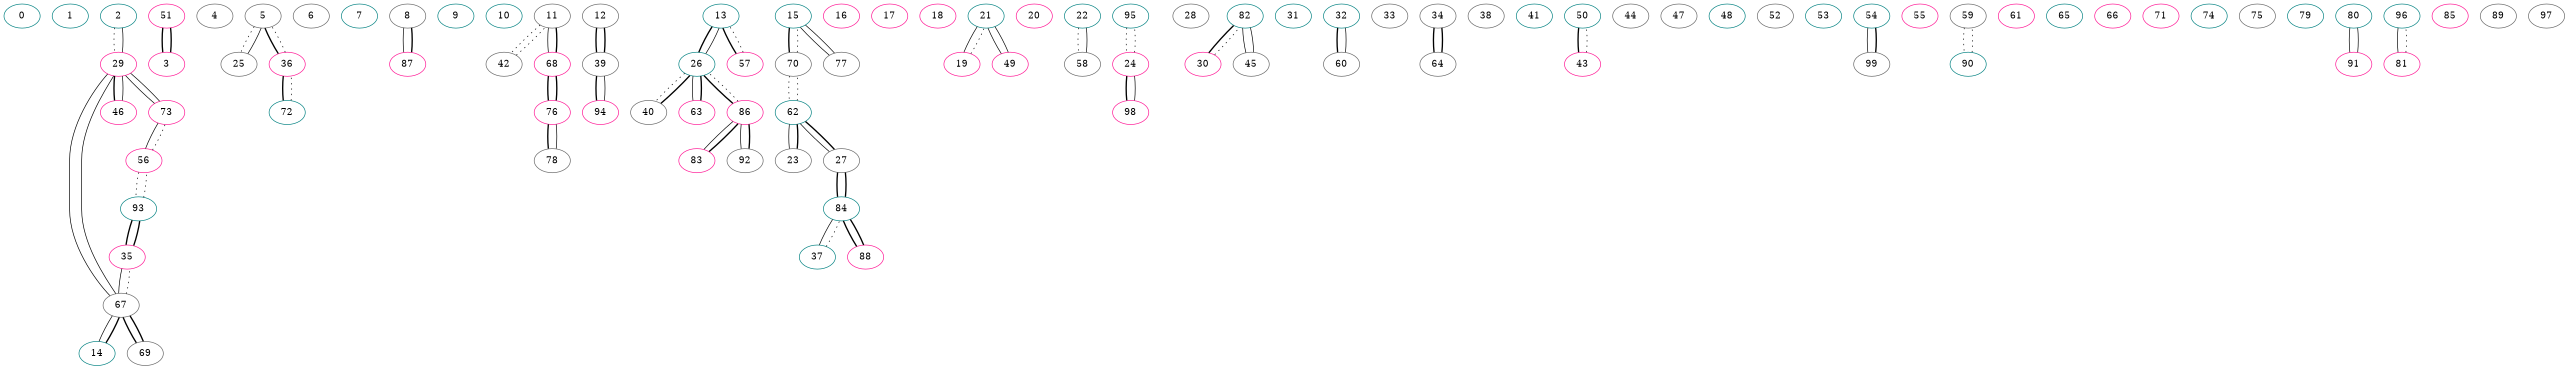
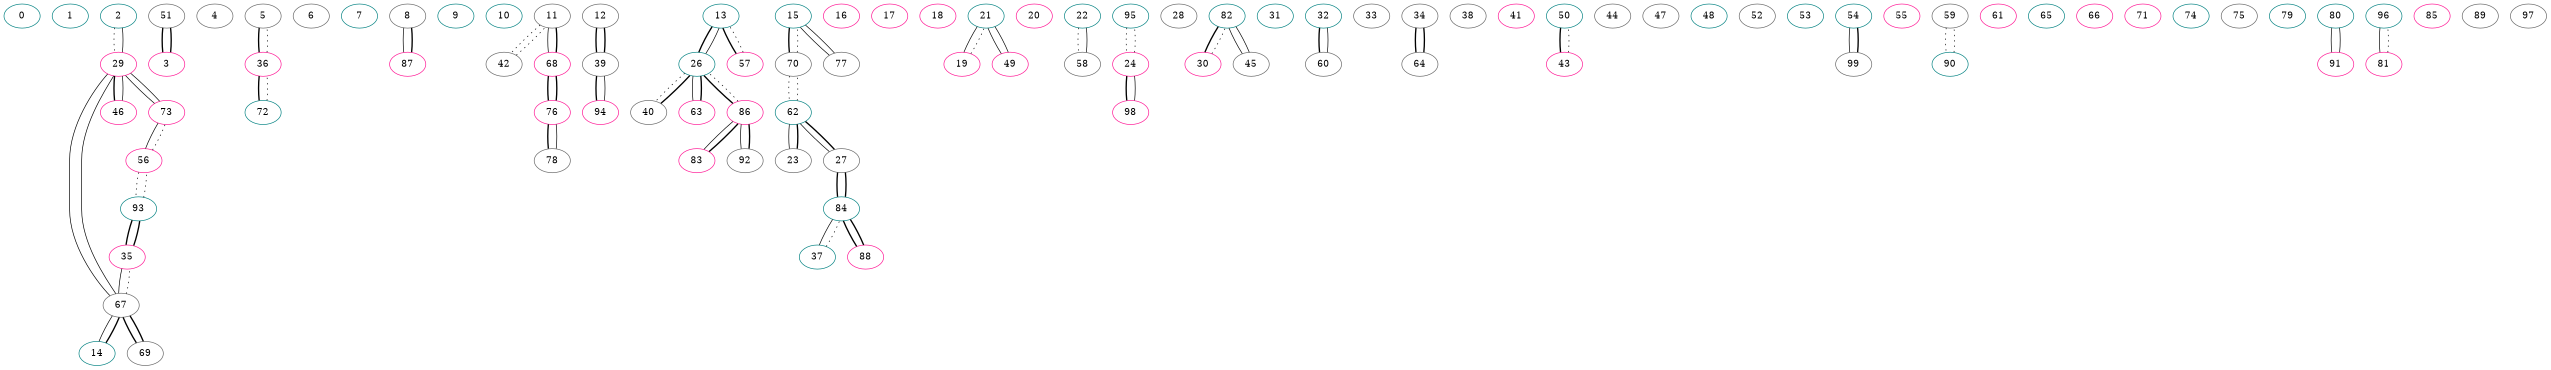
node "51": color deeppink -> gray40
node "41": color teal -> deeppink
node "25": removed
